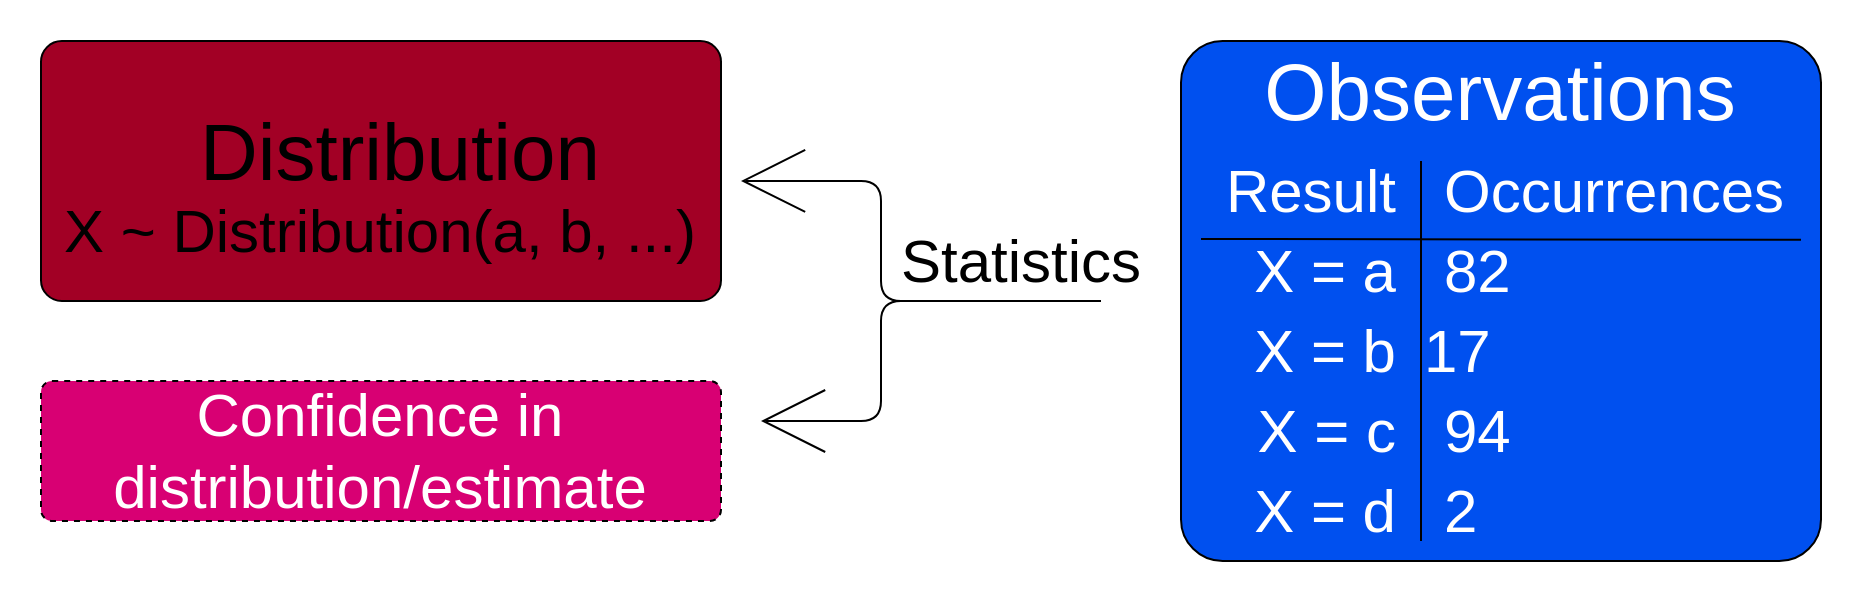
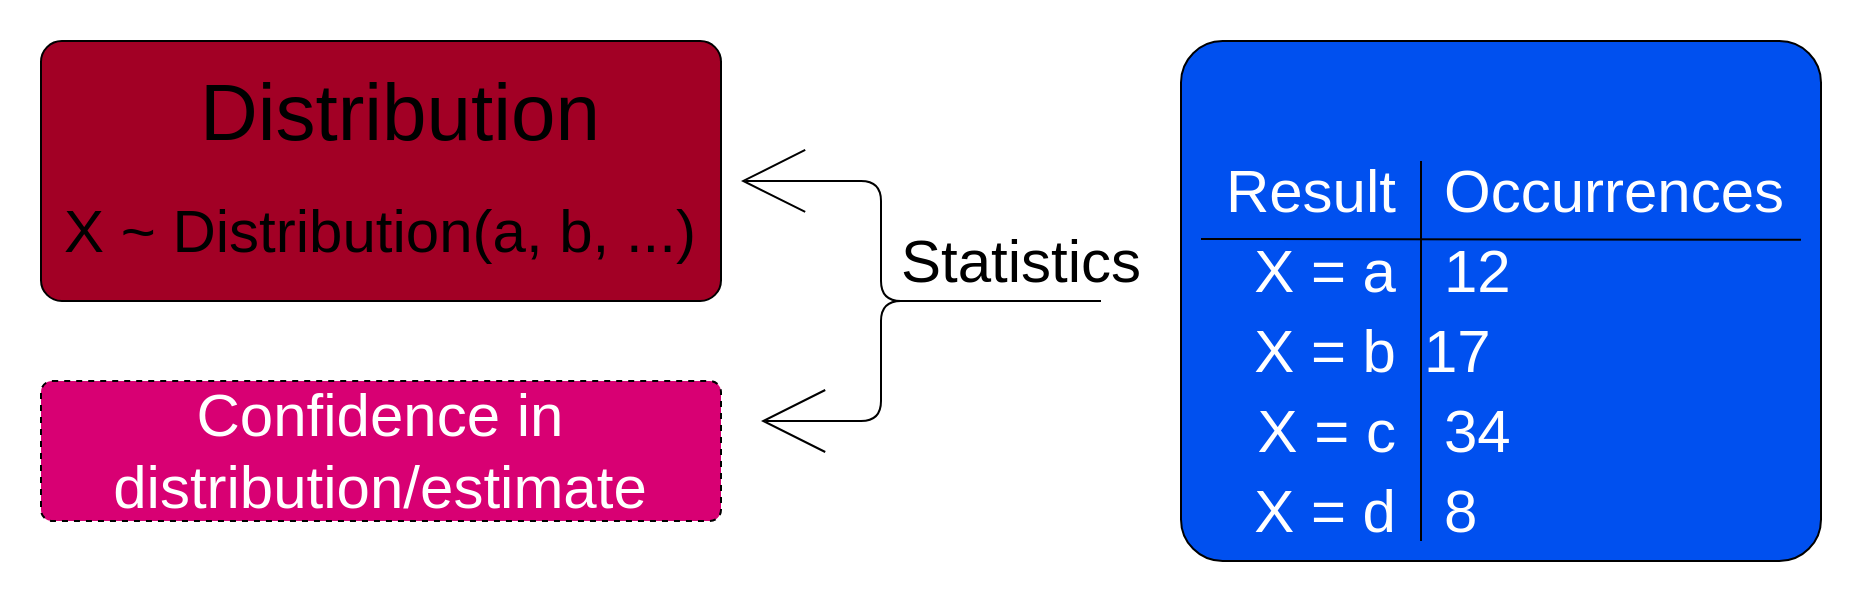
node "Observations": removed
node "Distribution": moved (401, 151) -> (401, 111)
node "82": label "82" -> "12"
node "94": label "94" -> "34"
node "2": label "2" -> "8"
